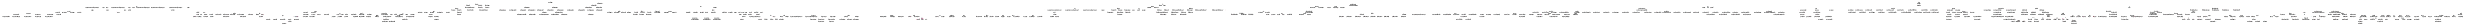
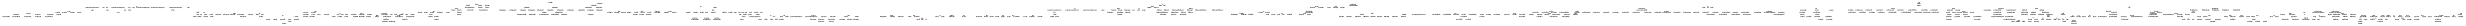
node "Text::Xslate::Util::html_builder": removed
